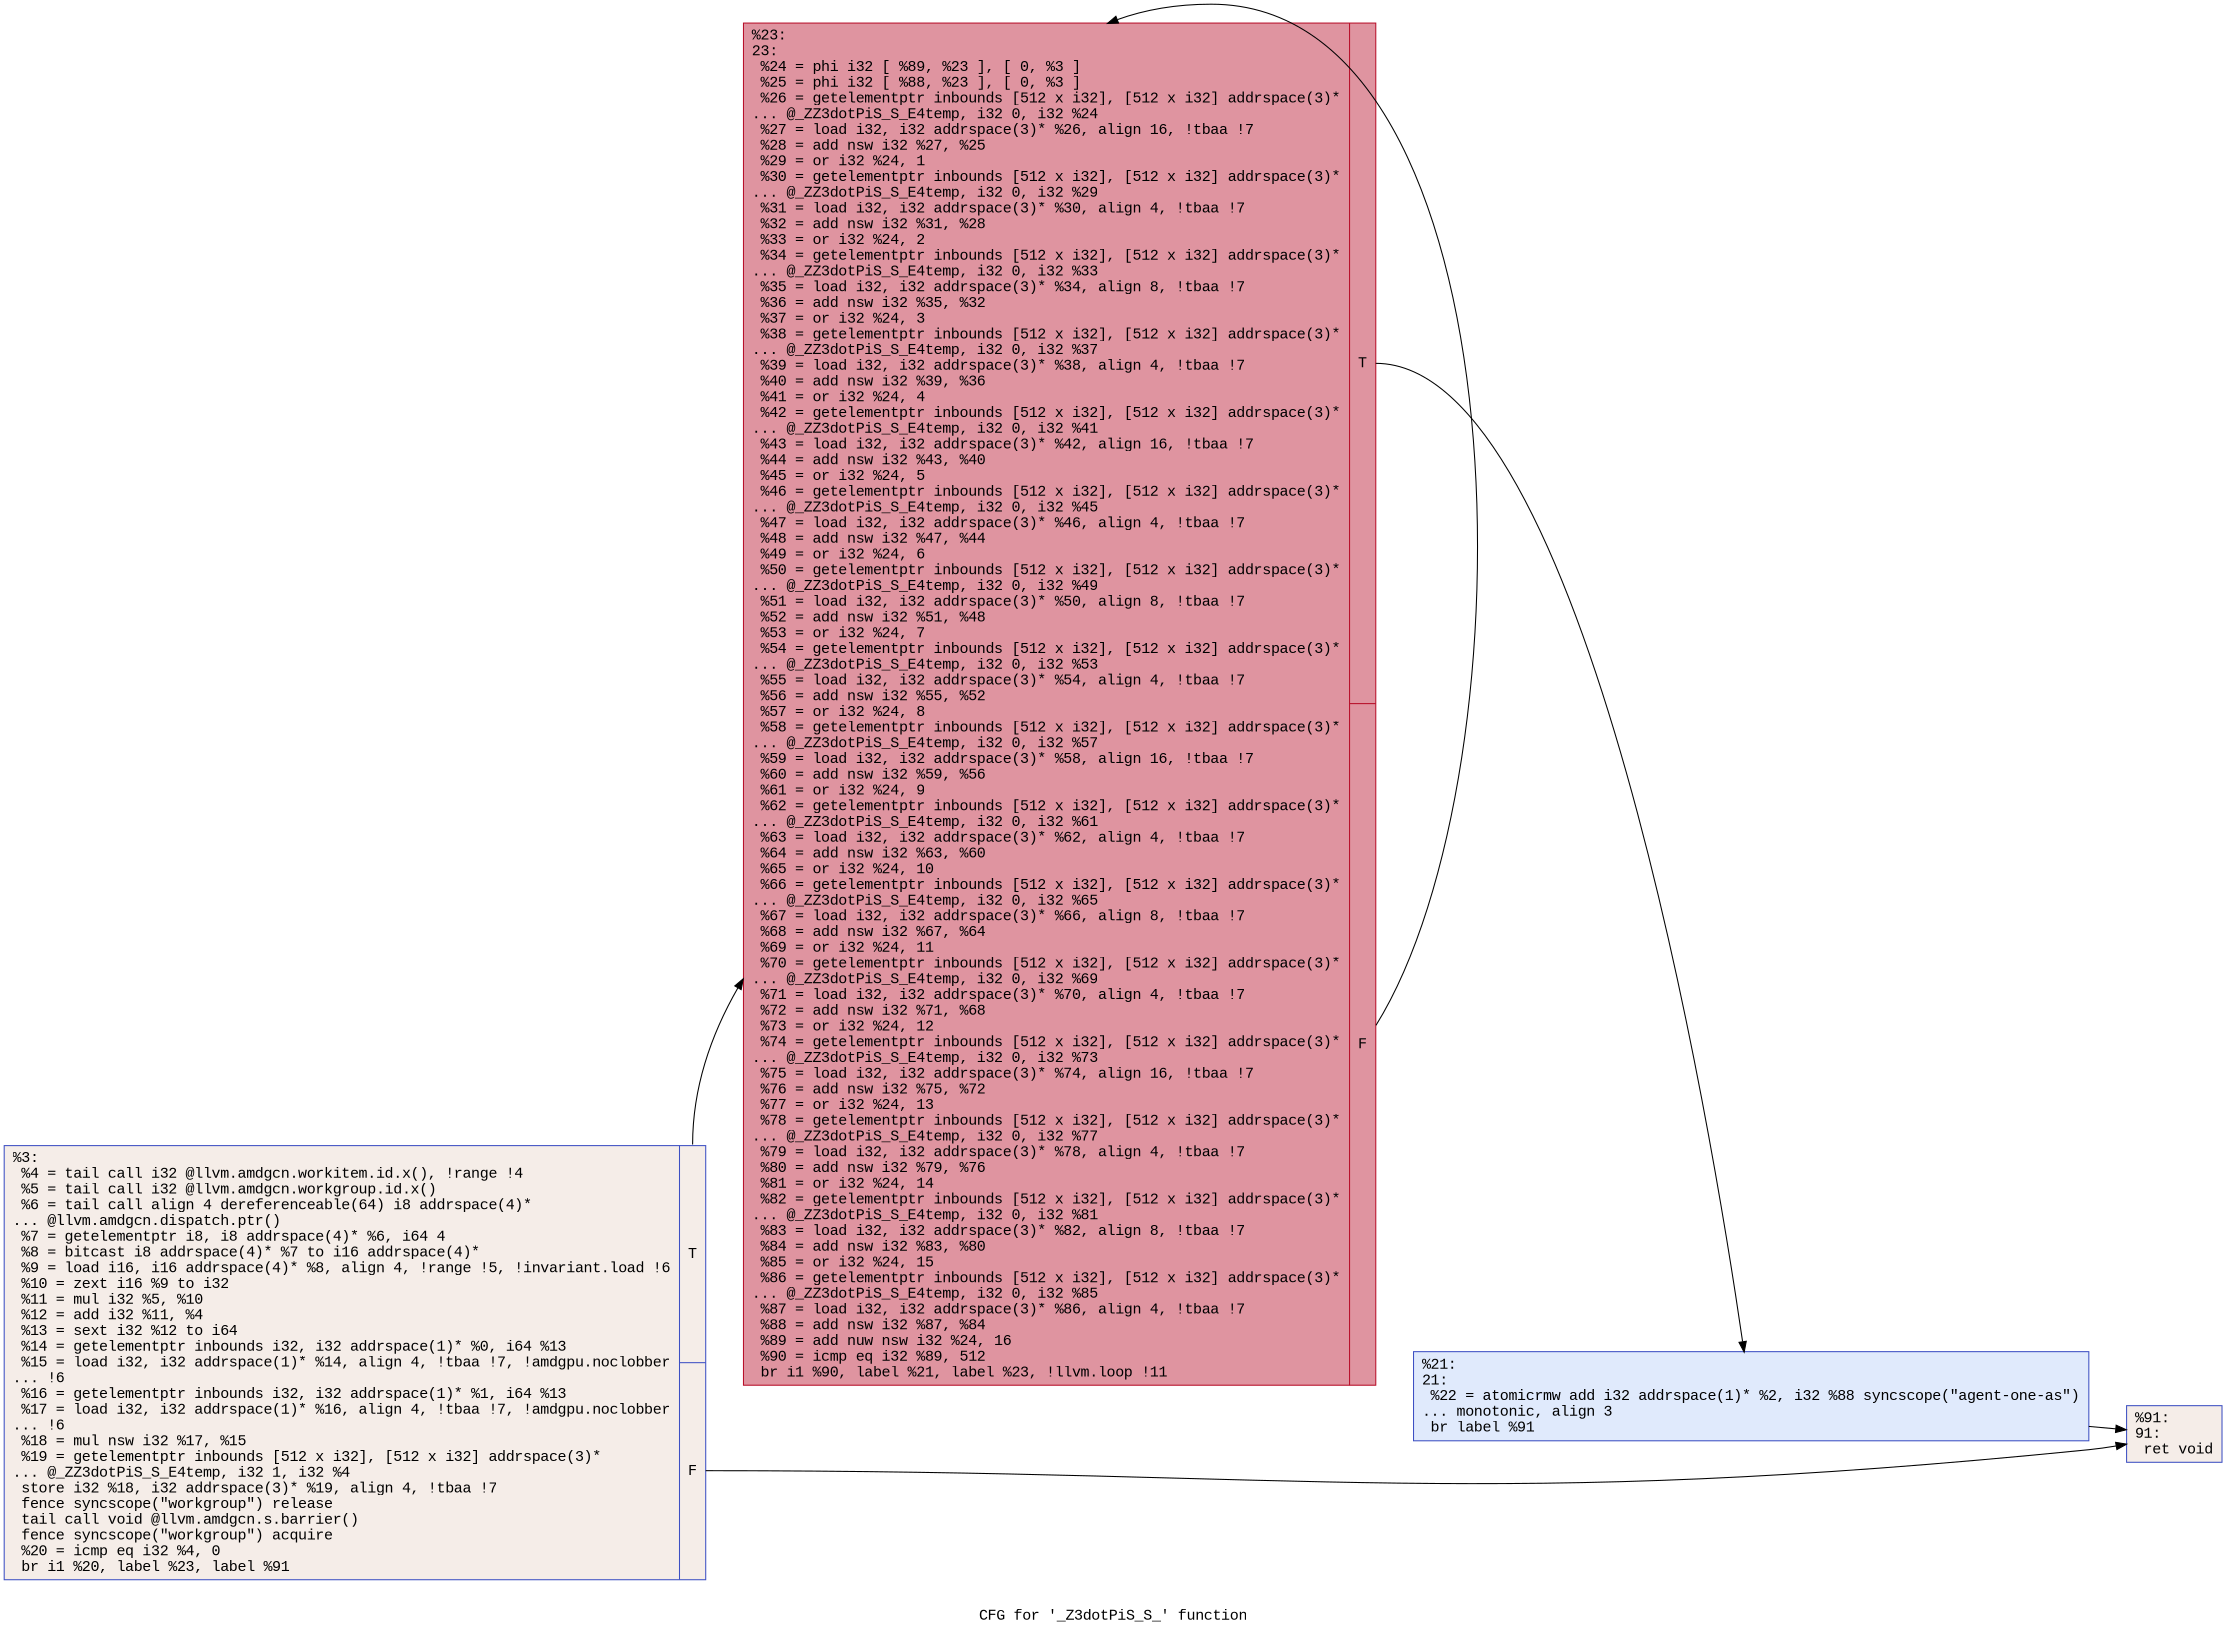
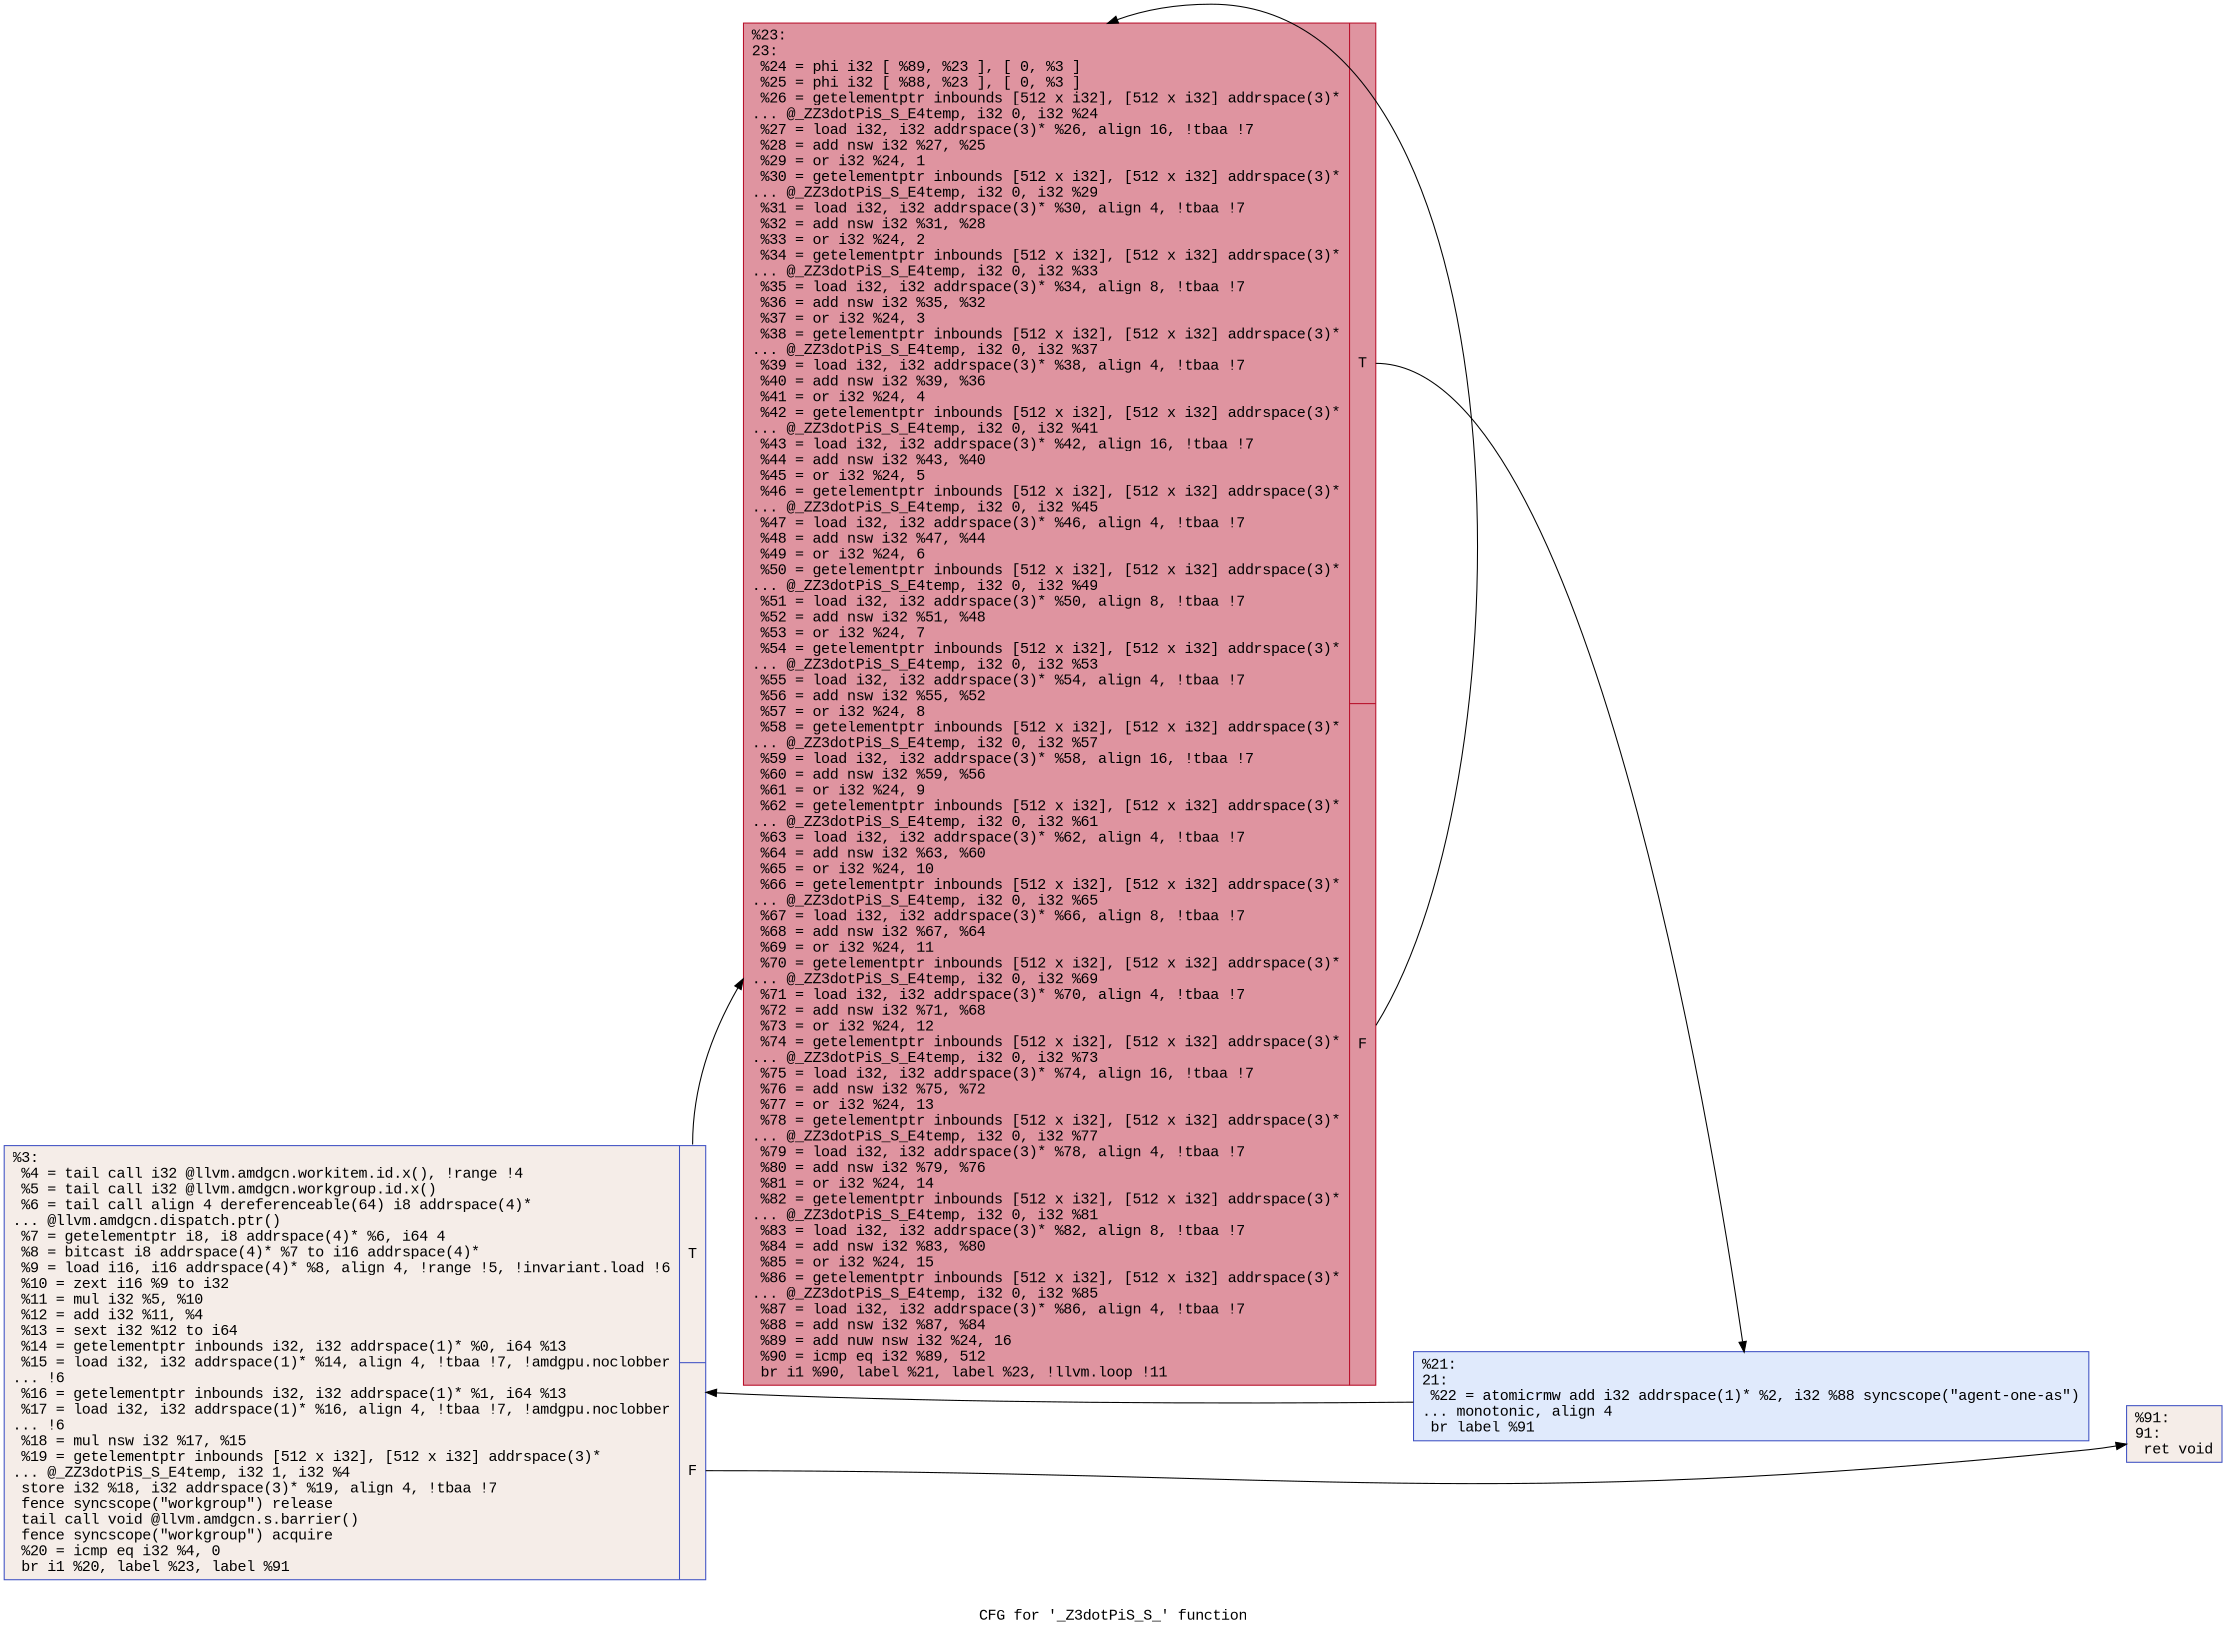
node "%21:": text "... monotonic, align 3" -> "... monotonic, align 4"
edge "%21:" -> "%91:": now "%21:" -> "%3:"
